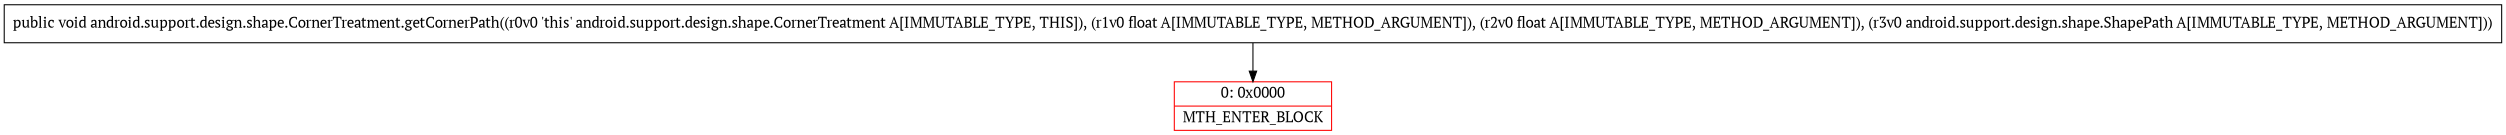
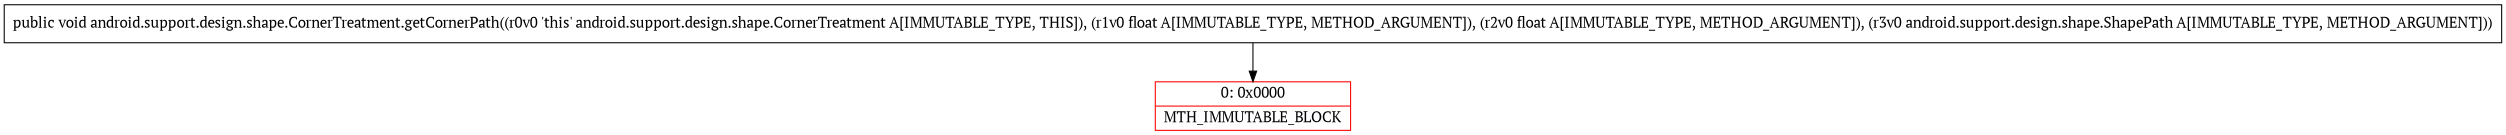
node "0: 0x0000": text "MTH_ENTER_BLOCK" -> "MTH_IMMUTABLE_BLOCK"
